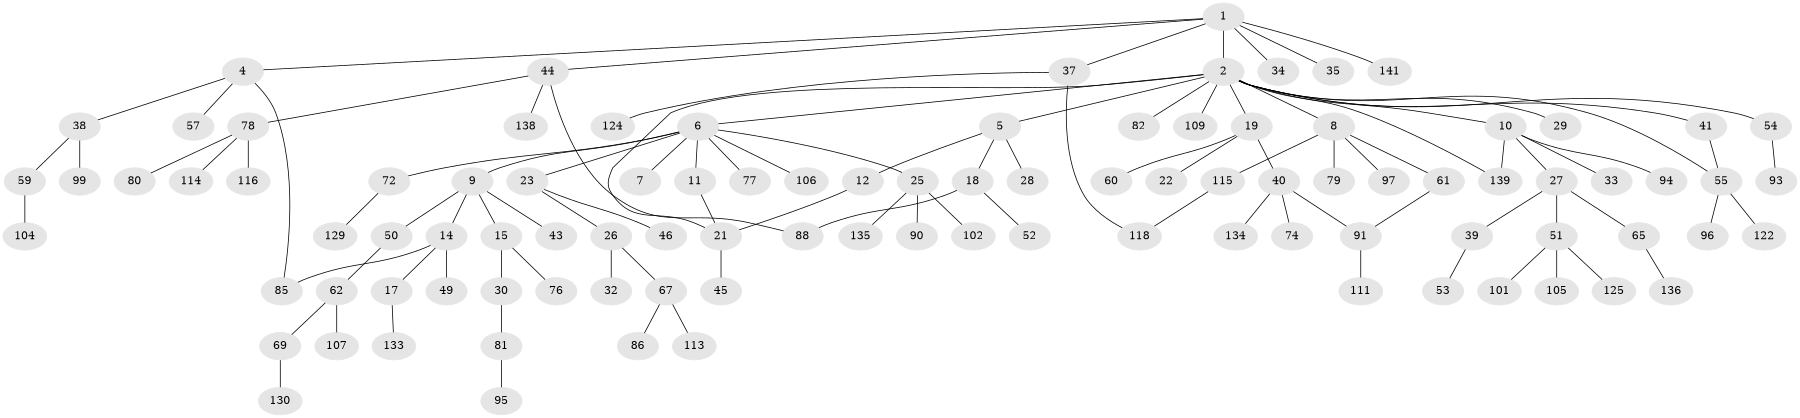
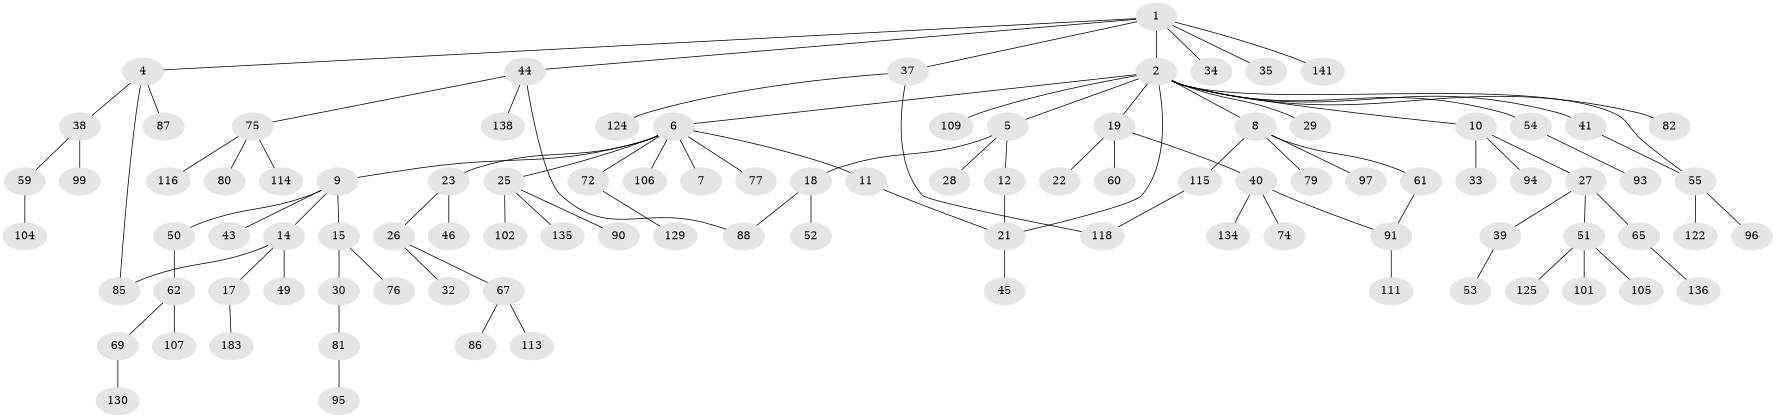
node "57": label "57" -> "87"
node "78": label "78" -> "75"
node "139": removed
node "133": label "133" -> "183"
